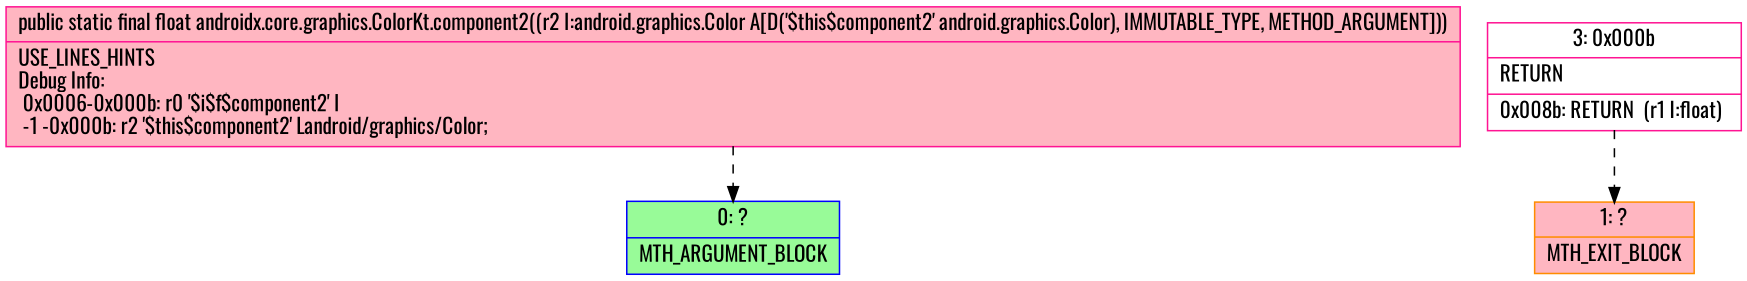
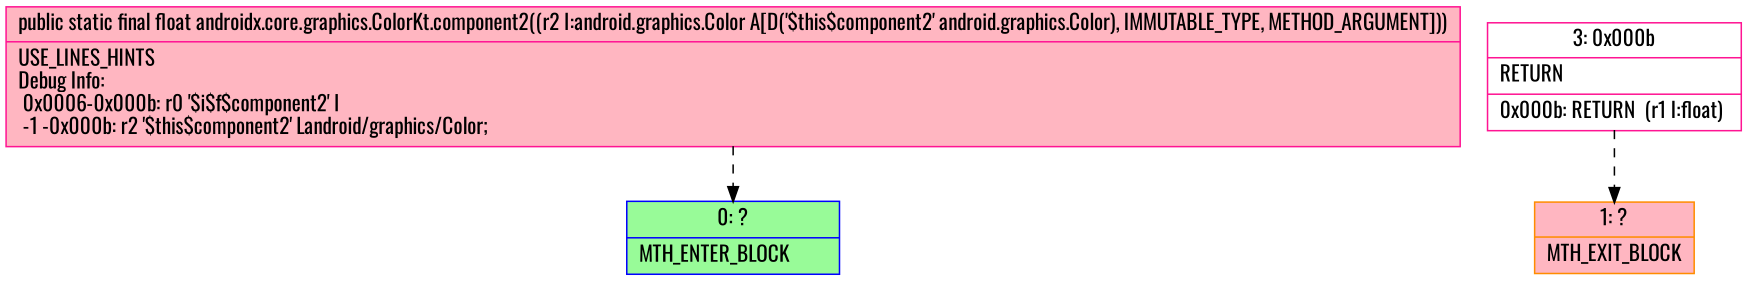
node "3: 0x000b": text "0x008b: RETURN  (r1 I:float)" -> "0x000b: RETURN  (r1 I:float)"
node "0: ?": text "MTH_ARGUMENT_BLOCK" -> "MTH_ENTER_BLOCK"
